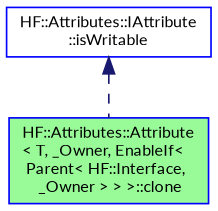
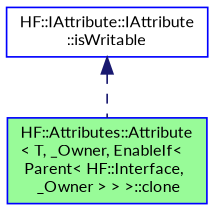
node "HF::Attributes::IAttribute ::isWritable": label "HF::Attributes::IAttribute ::isWritable" -> "HF::IAttribute::IAttribute ::isWritable"
